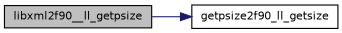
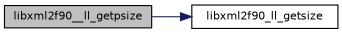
node "getpsize2f90_ll_getsize": label "getpsize2f90_ll_getsize" -> "libxml2f90_ll_getsize"
